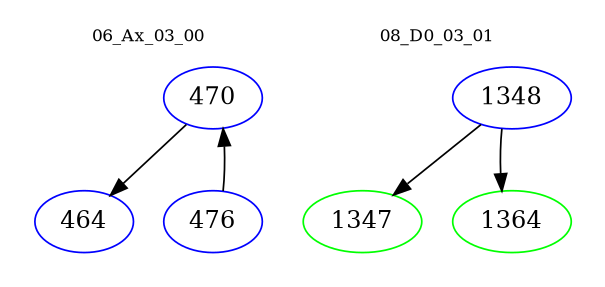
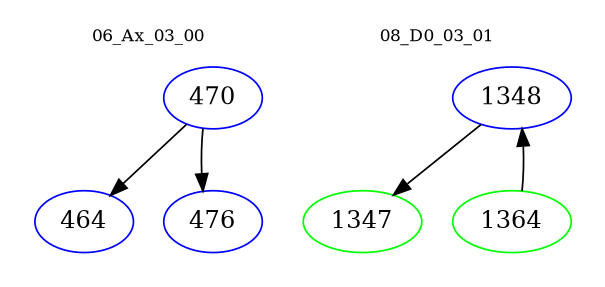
edge "1348" -> "1364": reversed
edge "476" -> "470": reversed
